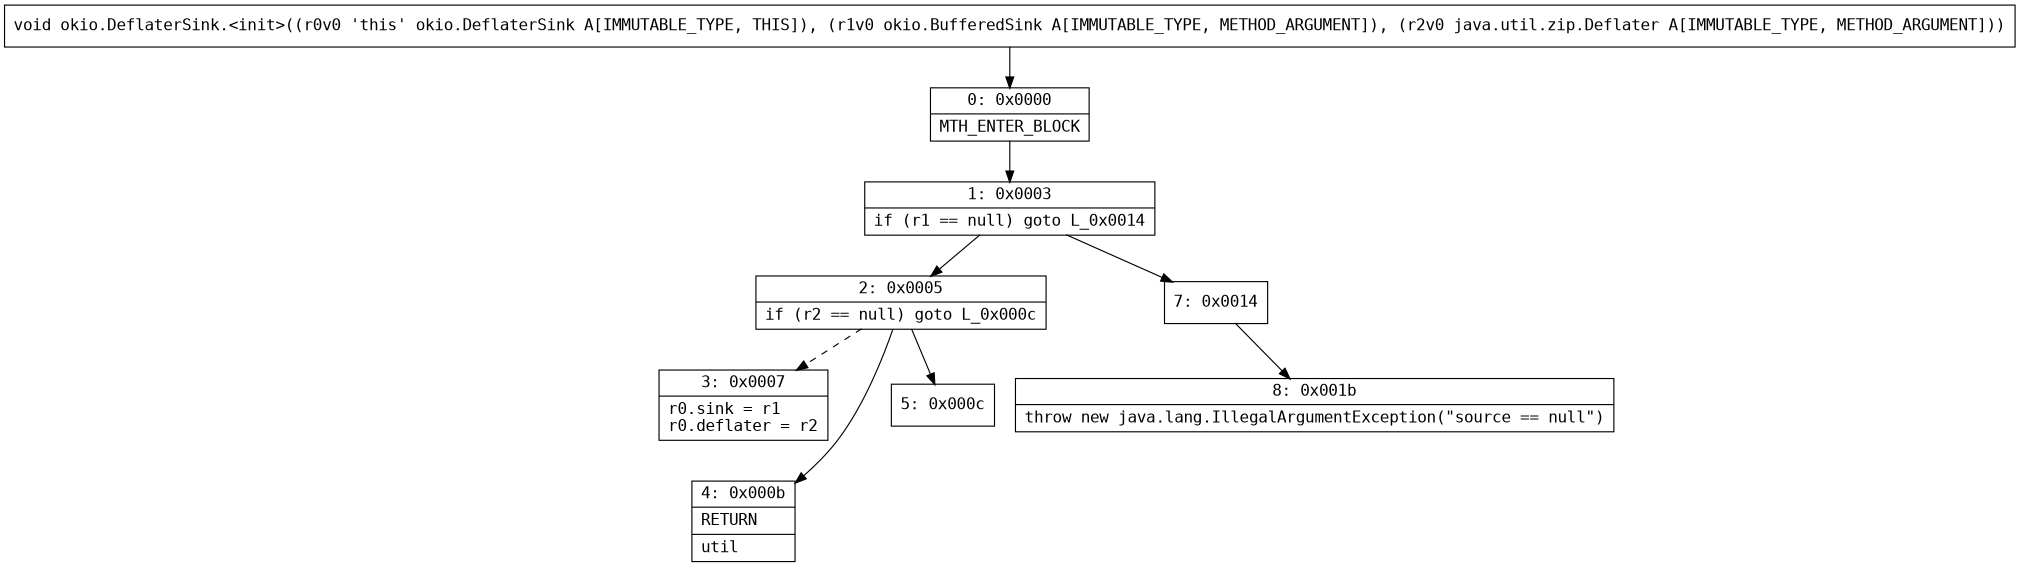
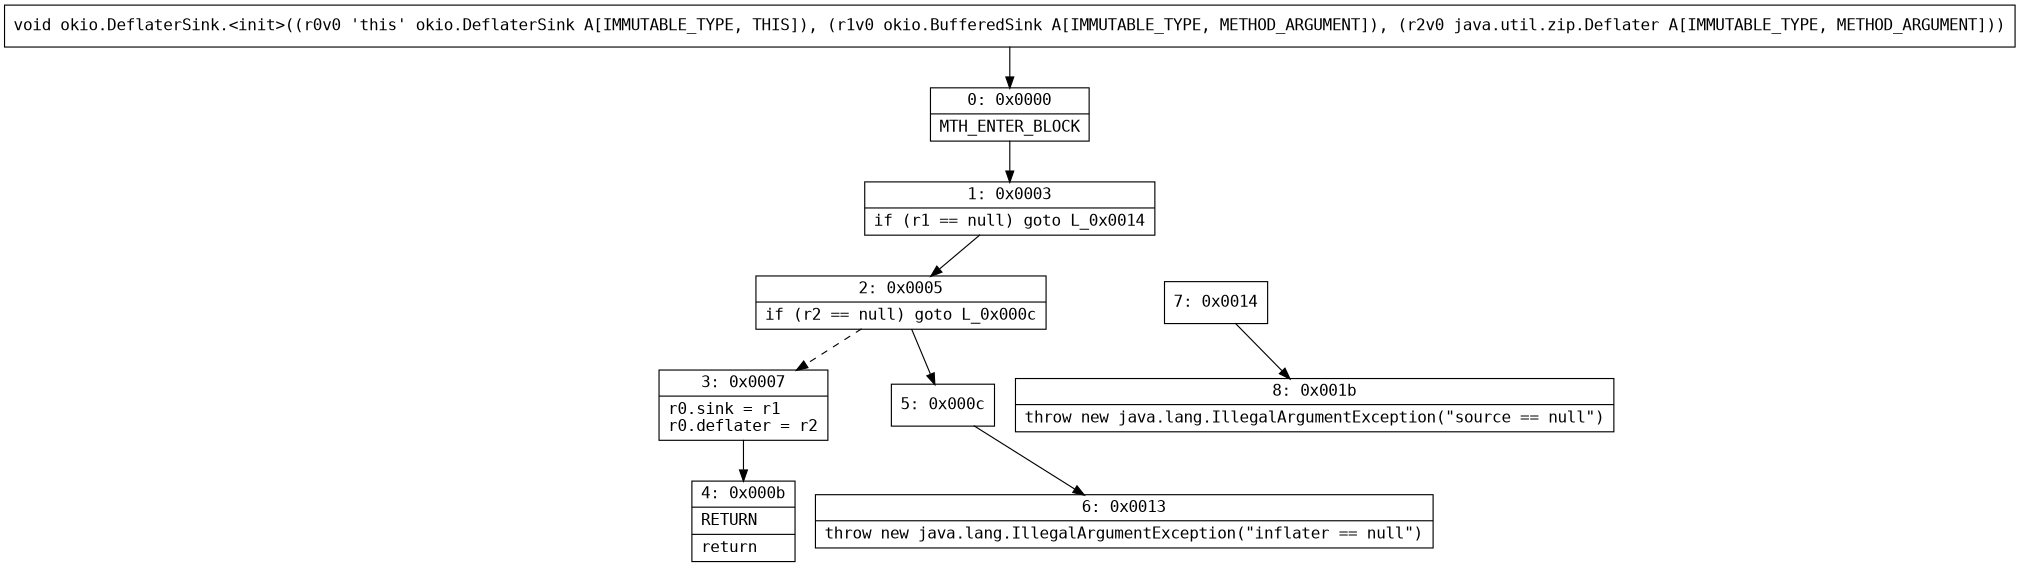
edge "1: 0x0003" -> "7: 0x0014": removed
edge "2: 0x0005" -> "4: 0x000b": now "3: 0x0007" -> "4: 0x000b"
node "6: 0x0013": added
node "4: 0x000b": text "util" -> "return"
